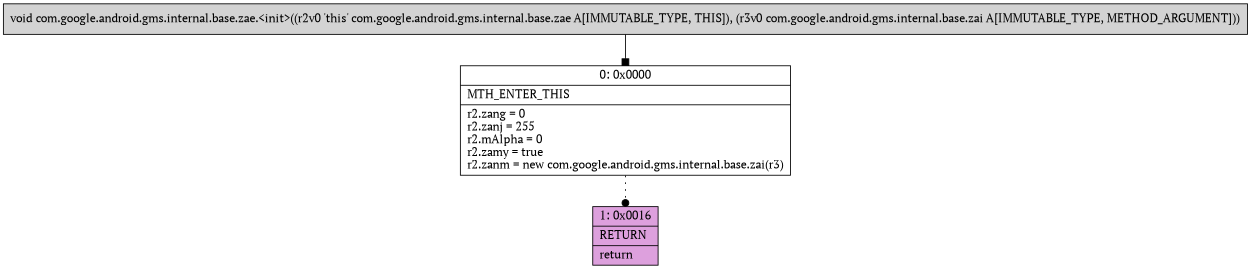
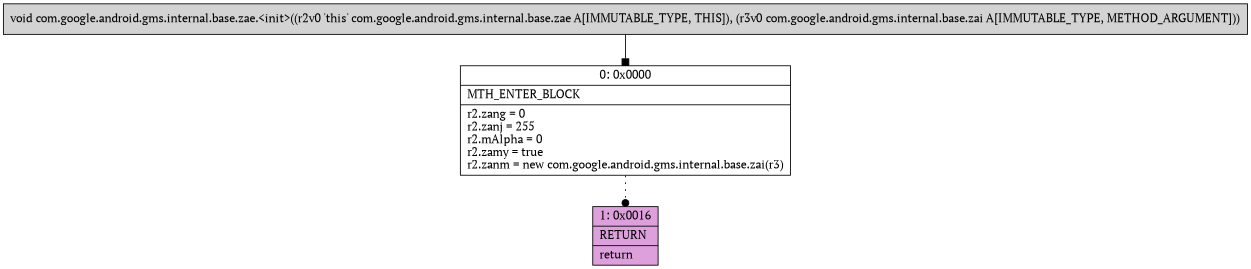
node "0: 0x0000": text "MTH_ENTER_THIS" -> "MTH_ENTER_BLOCK"
